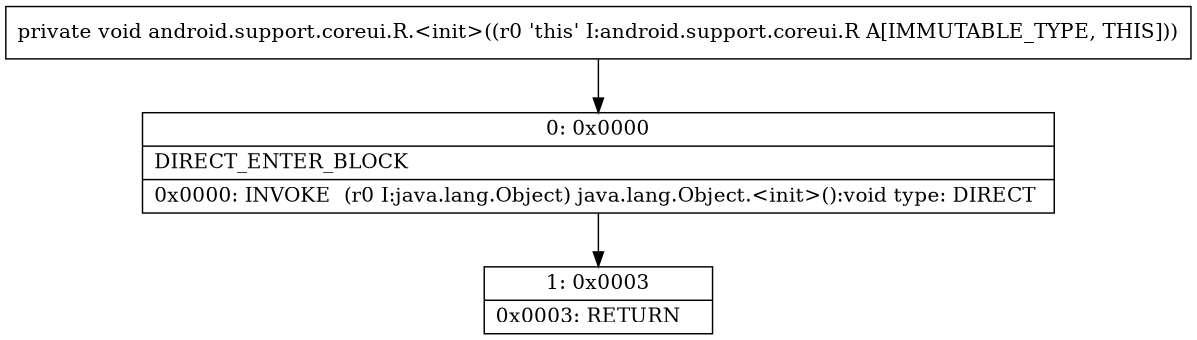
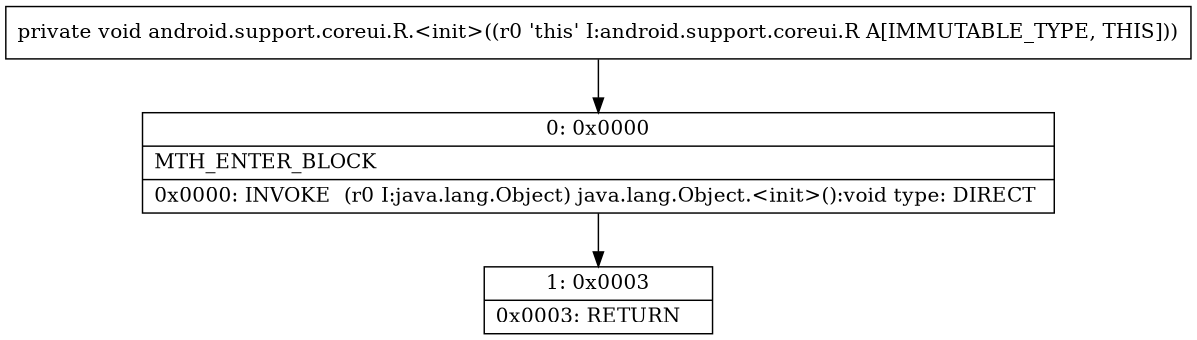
node "0: 0x0000": text "DIRECT_ENTER_BLOCK" -> "MTH_ENTER_BLOCK"
